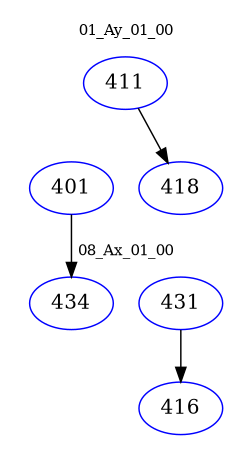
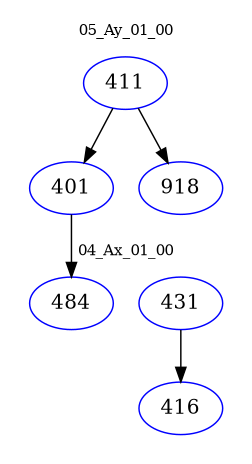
cluster "01_Ay_01_00": label "01_Ay_01_00" -> "05_Ay_01_00"
edge "411" -> "401": added
node "418": label "418" -> "918"
cluster "08_Ax_01_00": label "08_Ax_01_00" -> "04_Ax_01_00"
node "434": label "434" -> "484"
